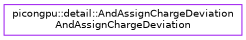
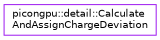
node "picongpu::detail::AndAssignChargeDeviation AndAssignChargeDeviation": label "picongpu::detail::AndAssignChargeDeviation AndAssignChargeDeviation" -> "picongpu::detail::Calculate AndAssignChargeDeviation"
